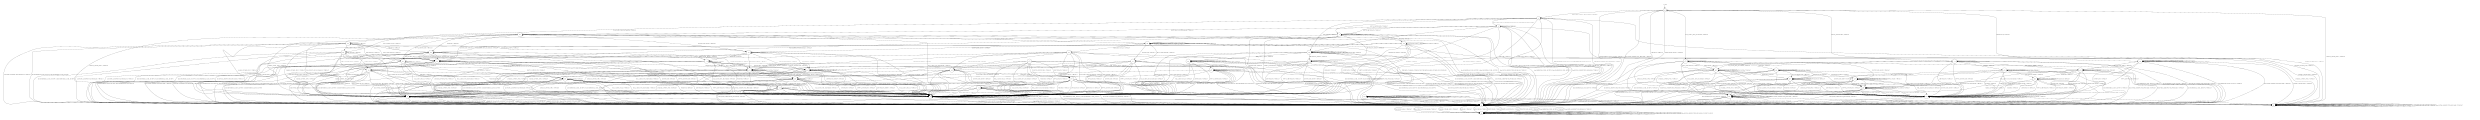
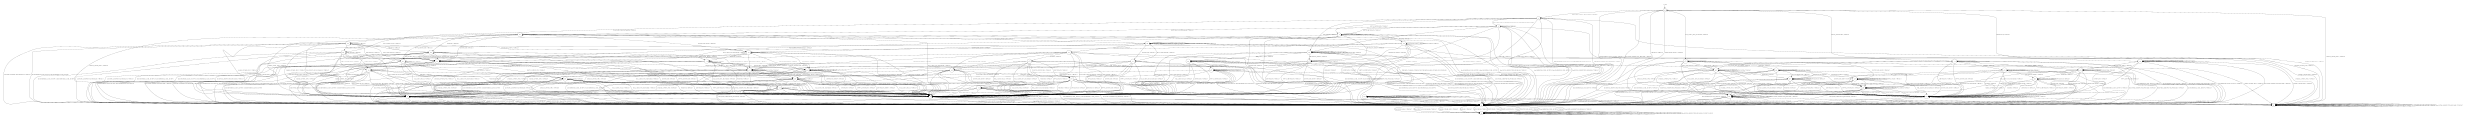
edge "s35" -> "s48": now "s35" -> "s22"
edge "s46" -> "s9": added, label "CHANGE_CIPHER_SPEC / TIMEOUT"
edge "s32" -> "s39": now "s32" -> "s33"
